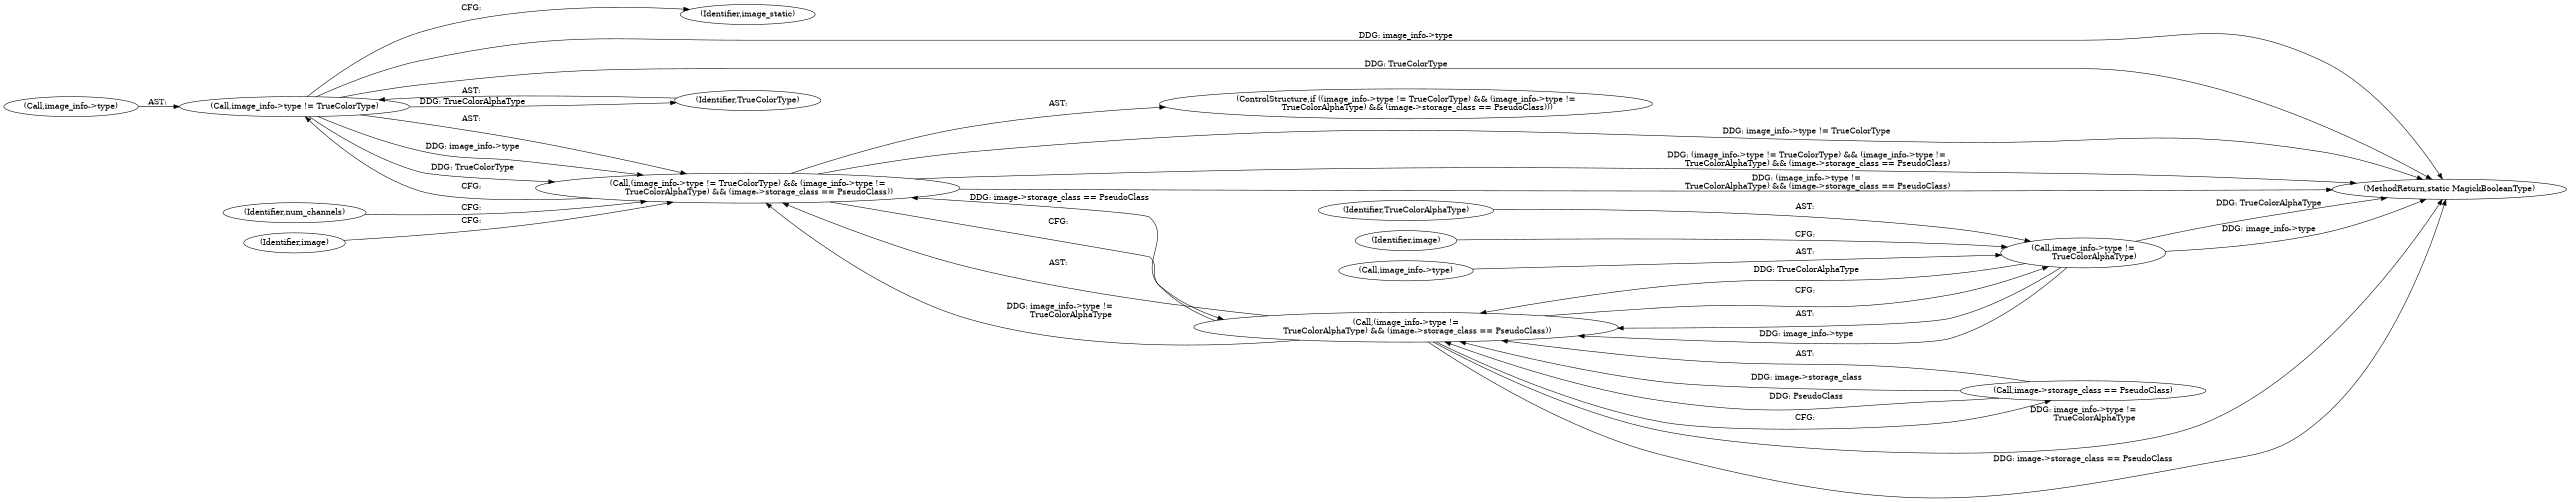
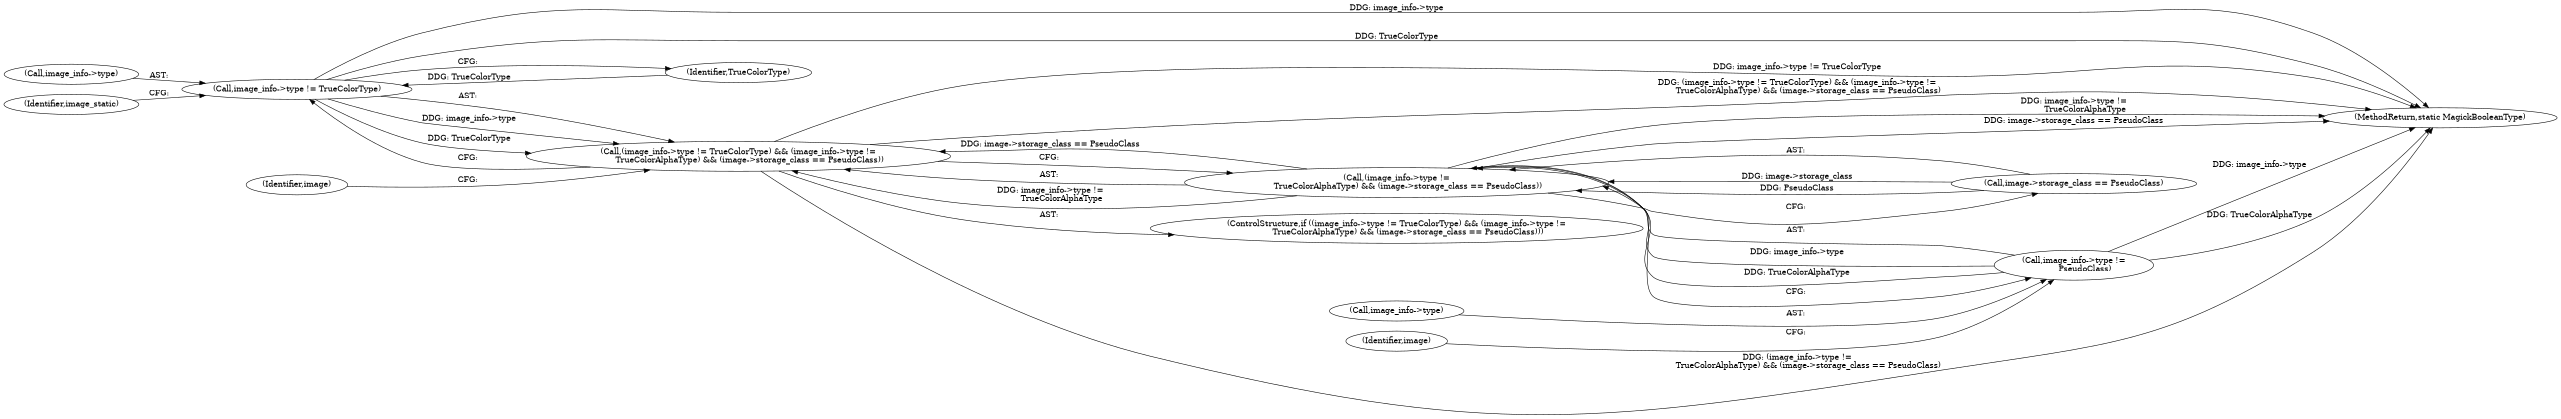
edge "(Call,image_info->type != TrueColorType)" -> "(Identifier,image_static)": reversed
edge "(Identifier,TrueColorType)" -> "(Call,image_info->type != TrueColorType)": label "AST: " -> "DDG: TrueColorType"
edge "(Call,image_info->type != TrueColorType)" -> "(Identifier,TrueColorType)": label "DDG: TrueColorAlphaType" -> "CFG: "
node "(Identifier,TrueColorAlphaType)": removed
node "(Identifier,num_channels)": removed
node "(Call,image_info->type != TrueColorAlphaType)": label "(Call,image_info->type != TrueColorAlphaType)" -> "(Call,image_info->type != PseudoClass)"
